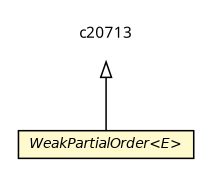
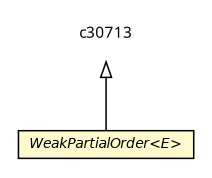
node "c20713": label "c20713" -> "c30713"
